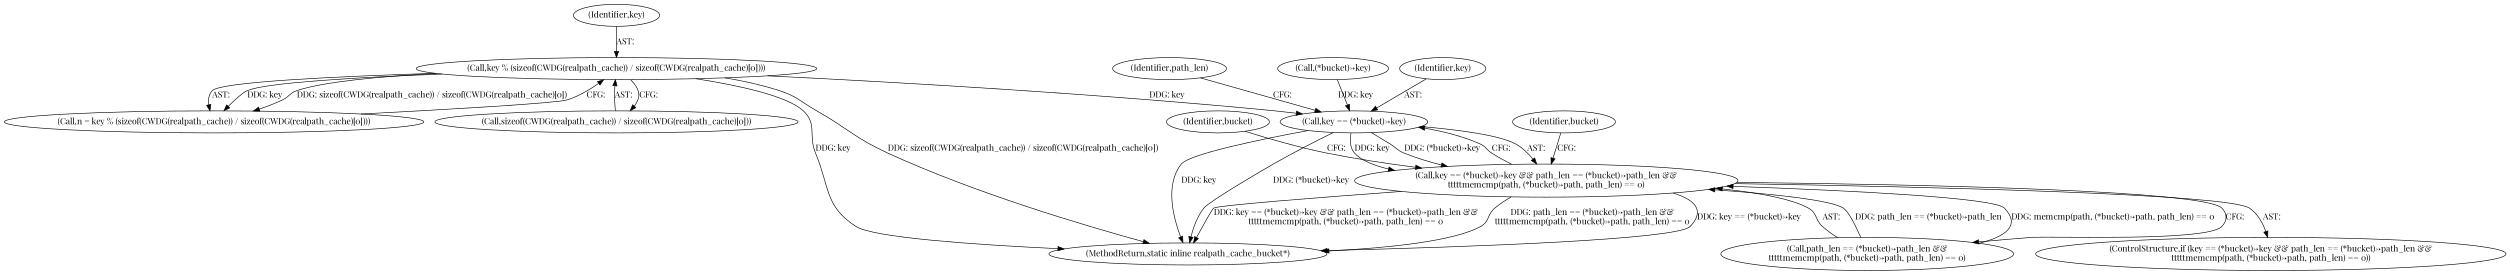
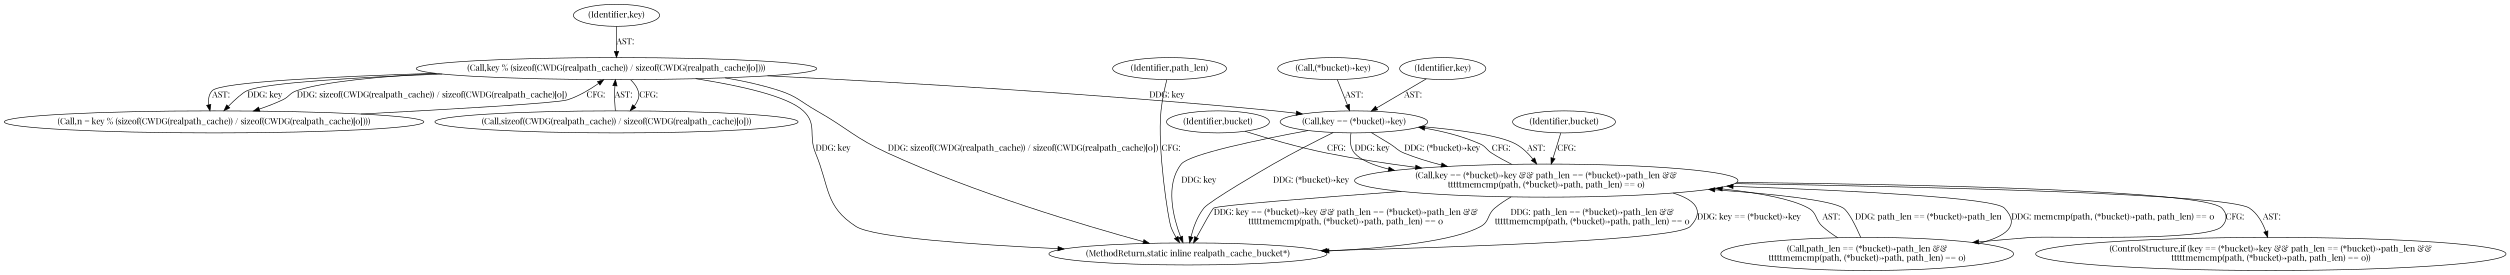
edge "(Identifier,path_len)" -> "(Call,key == (*bucket)->key)": now "(Identifier,path_len)" -> "(MethodReturn,static inline realpath_cache_bucket*)"
edge "(Call,(*bucket)->key)" -> "(Call,key == (*bucket)->key)": label "DDG: key" -> "AST: "
